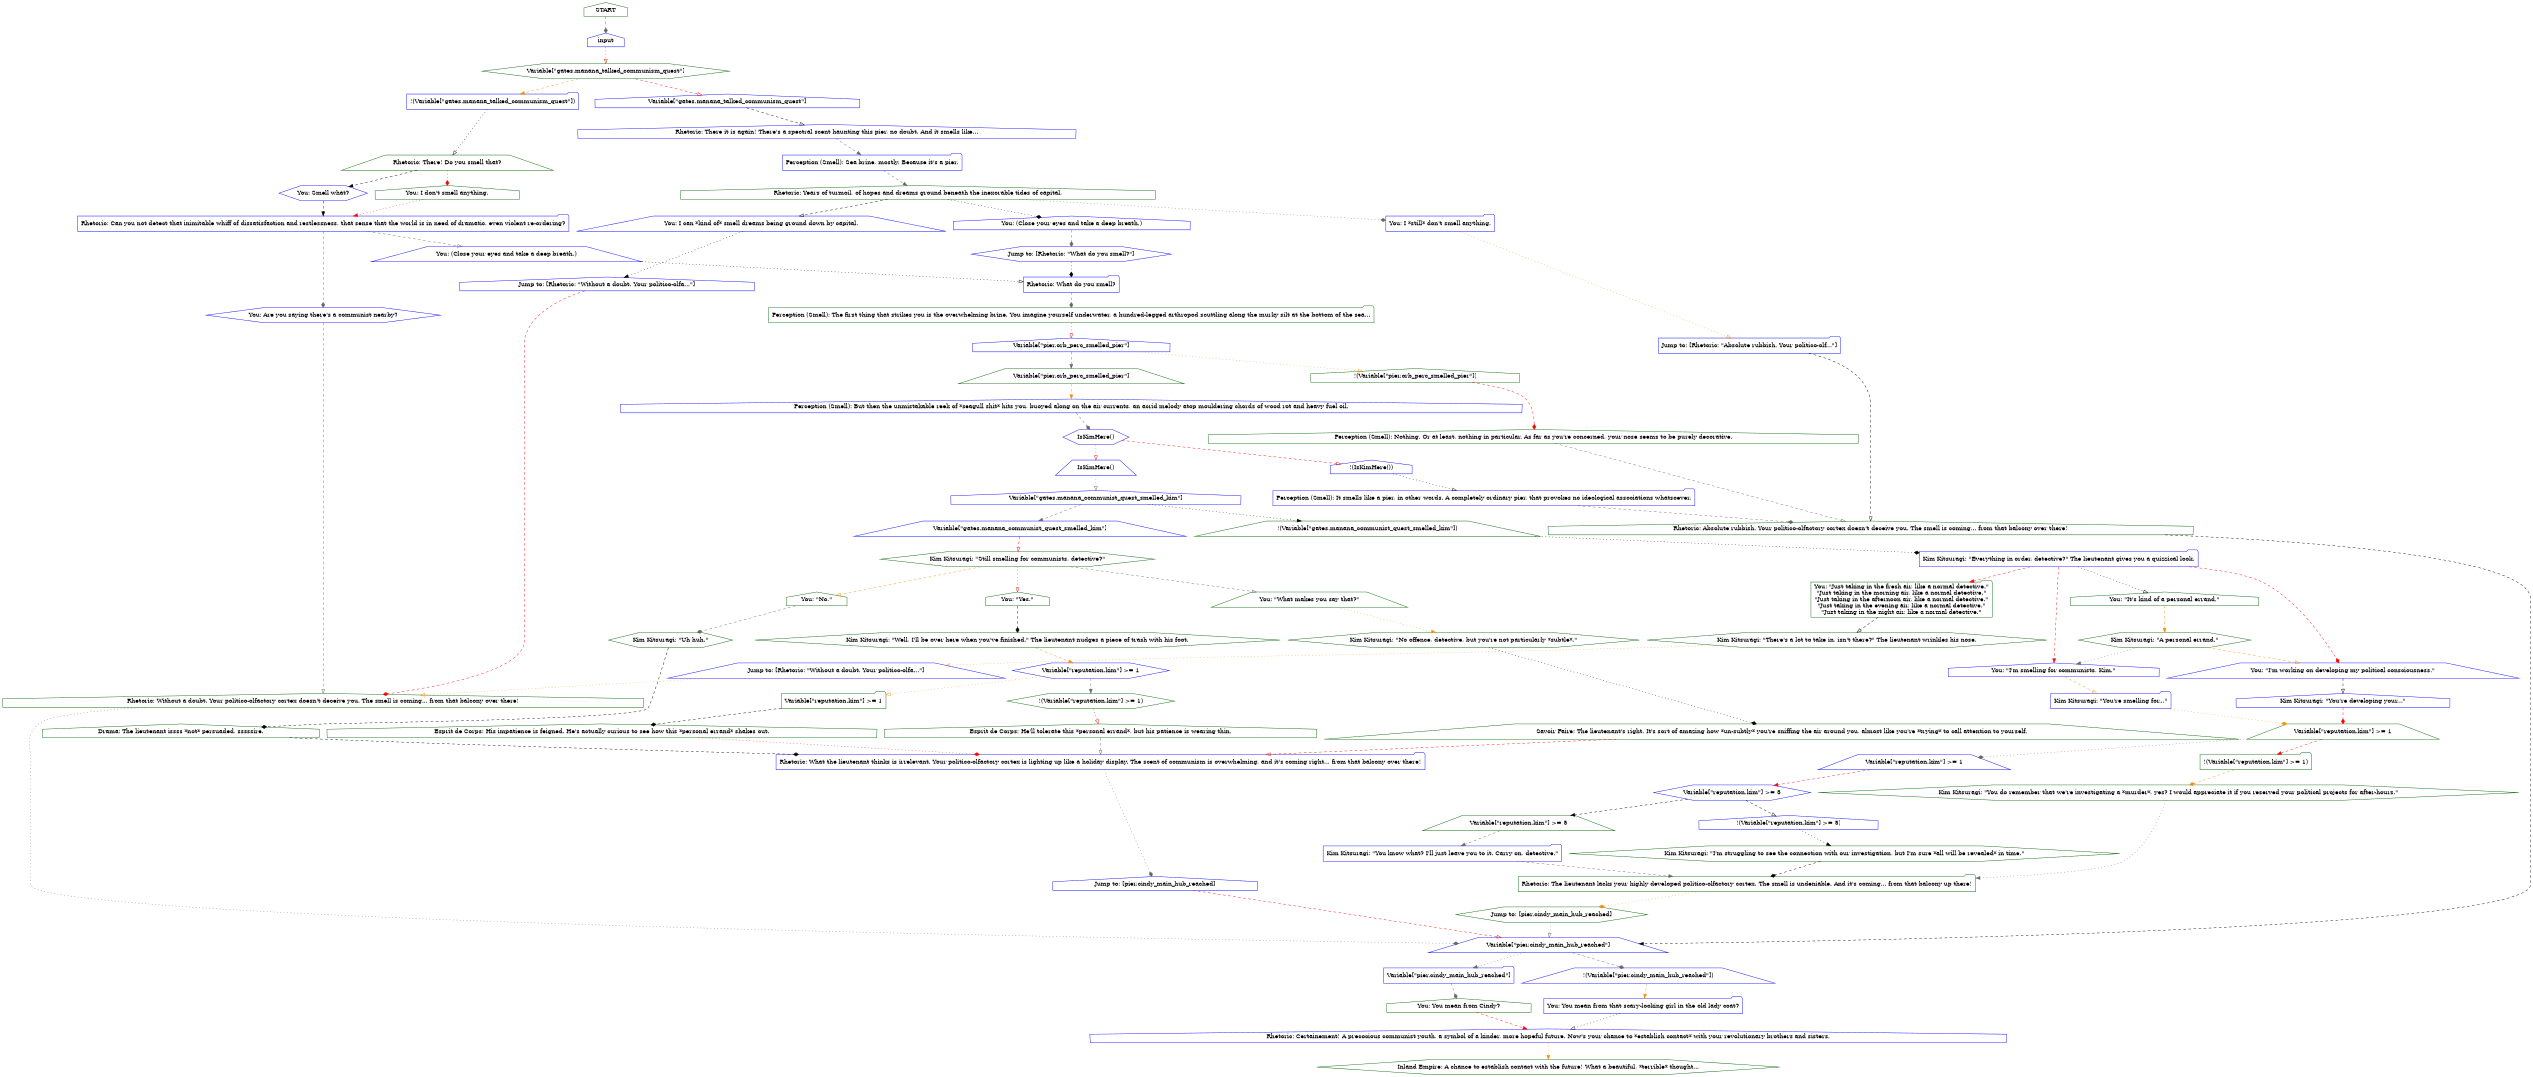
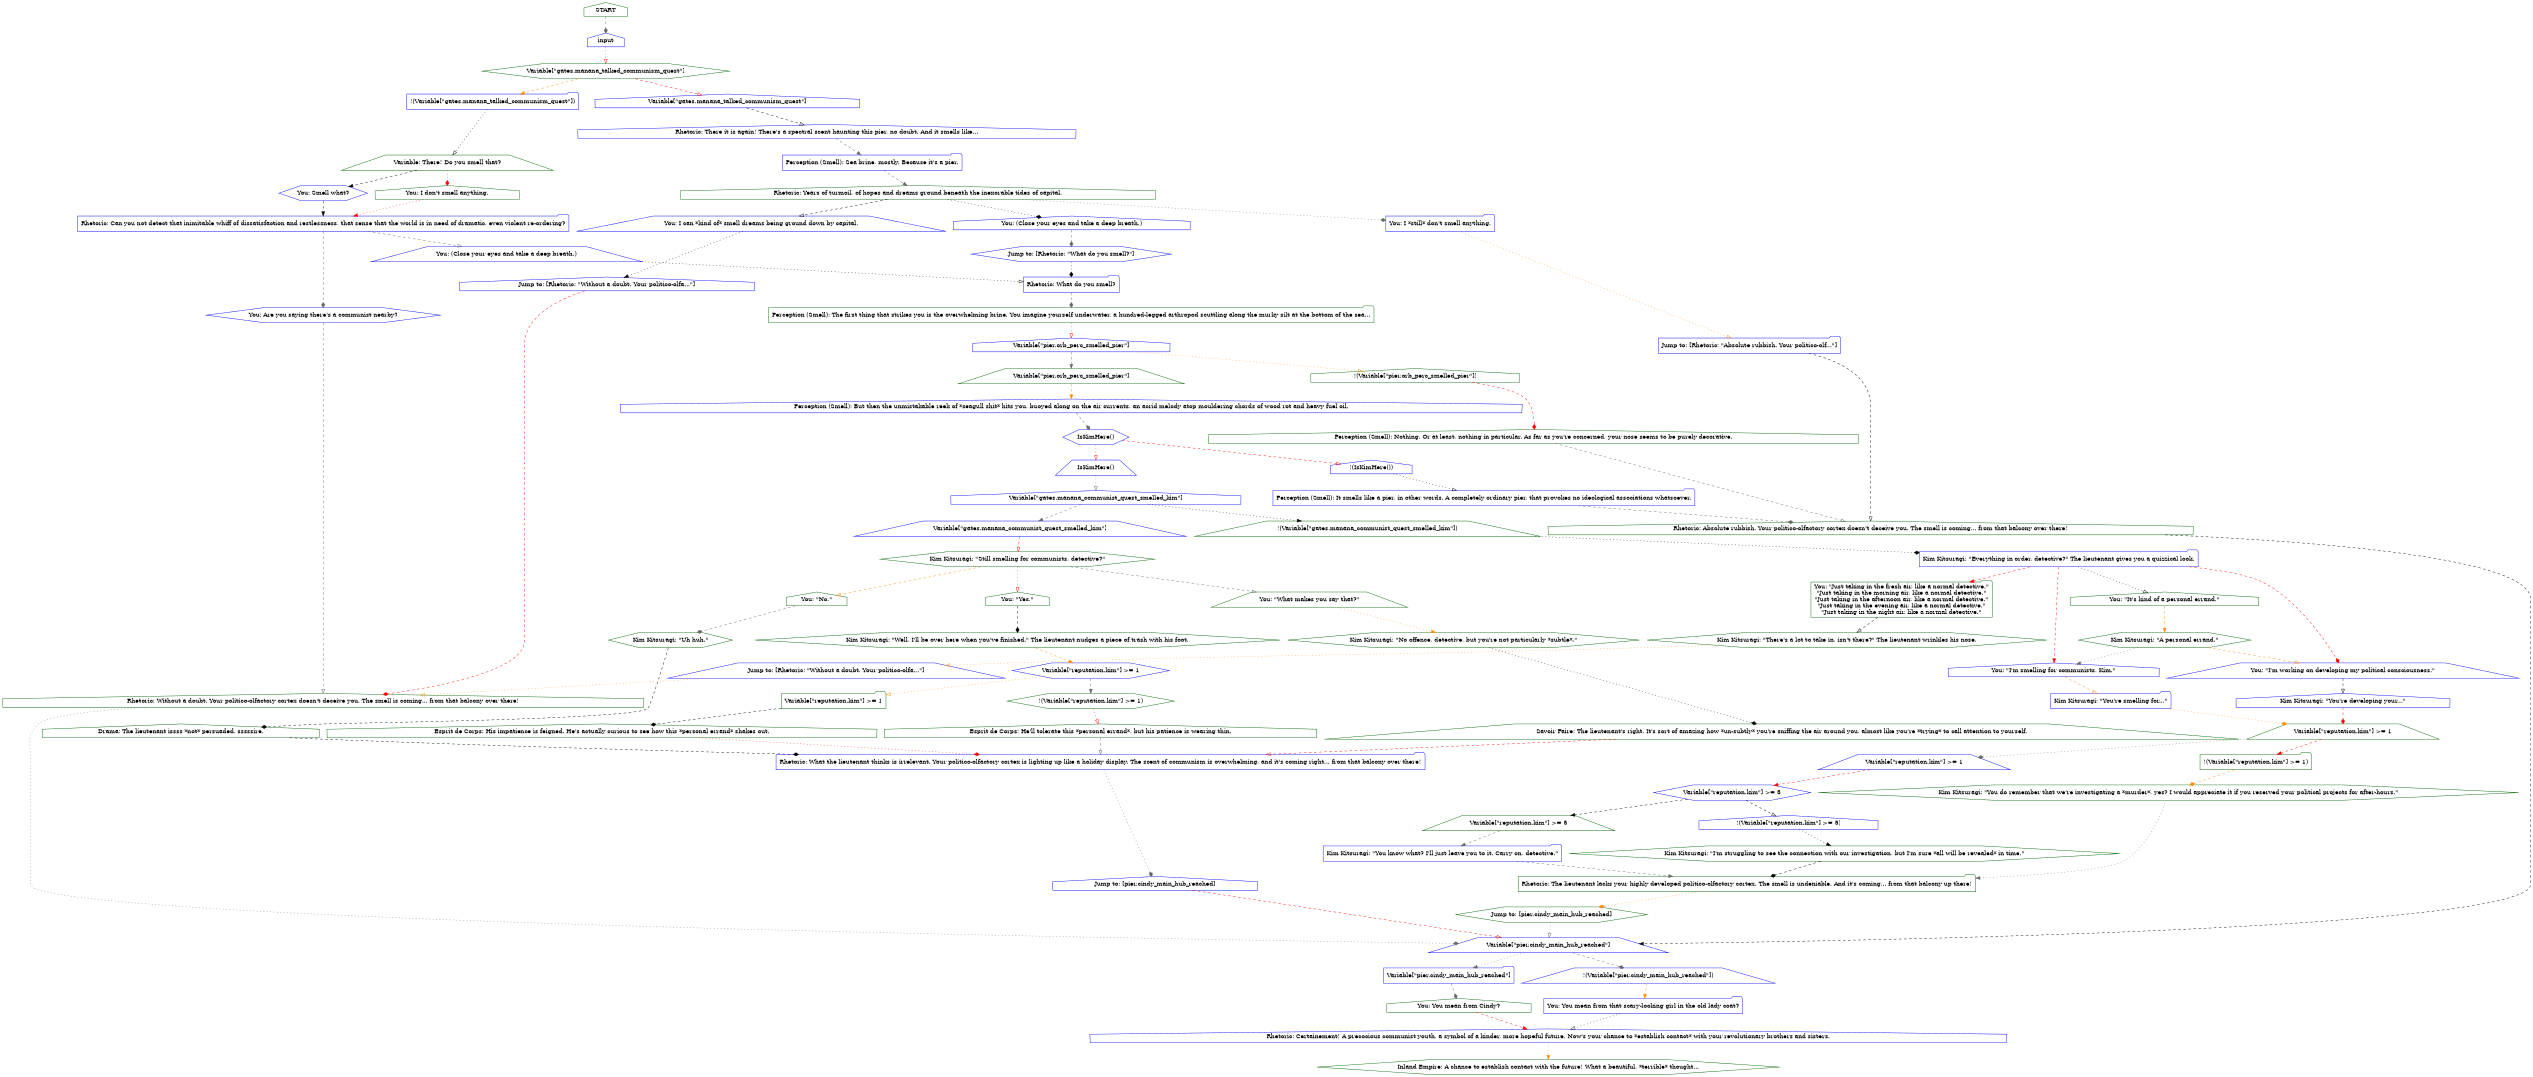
node "Rhetoric: There! Do you smell that?": label "Rhetoric: There! Do you smell that?" -> "Variable: There! Do you smell that?"
